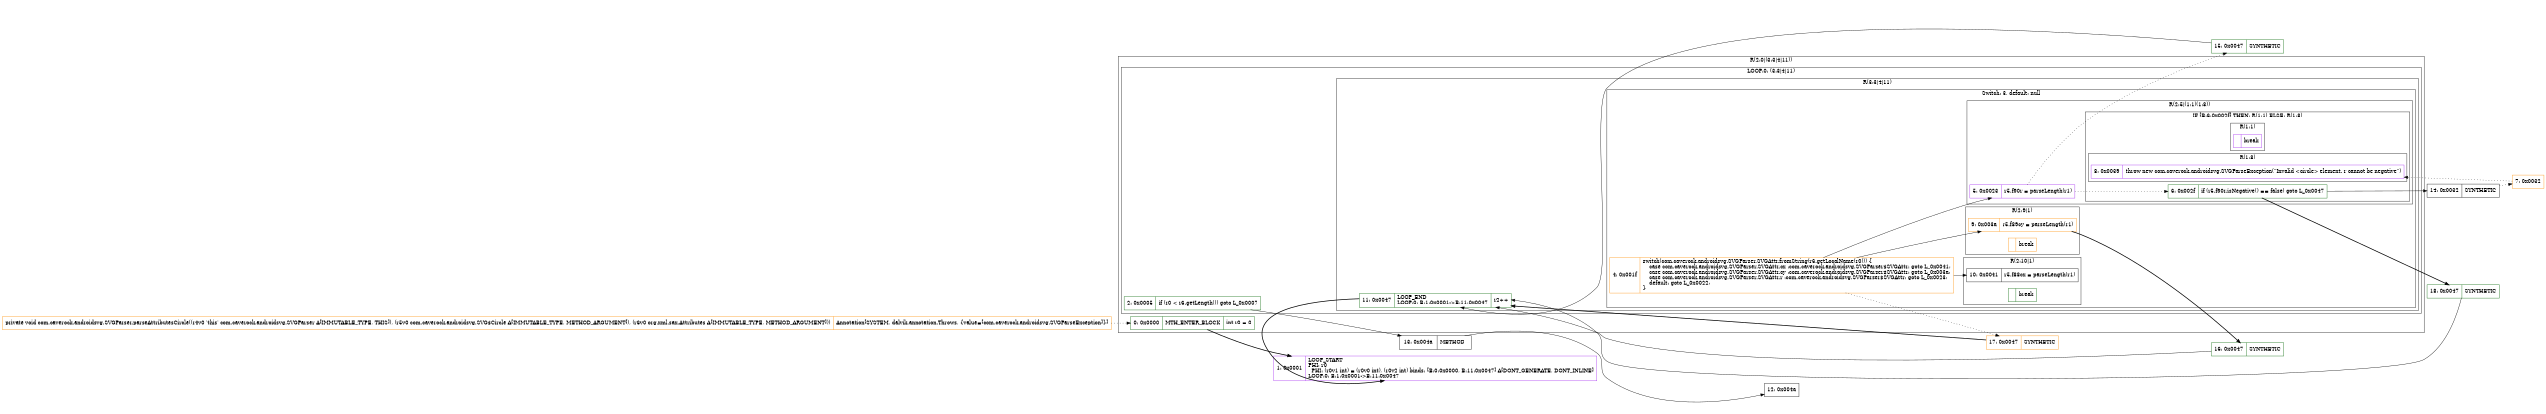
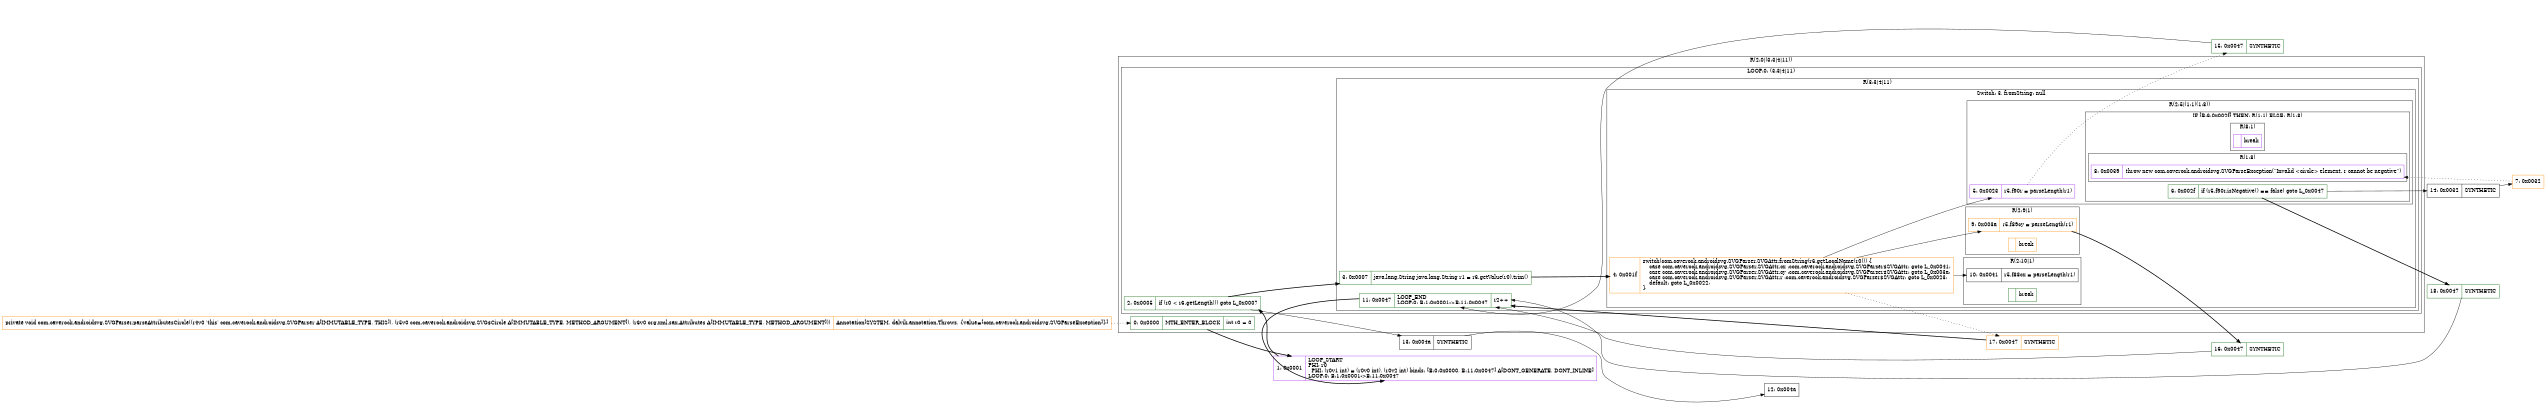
cluster "Switch: 3, default: null": label "Switch: 3, default: null" -> "Switch: 3, fromString: null"
cluster "R(1:1)": label "R(1:1)" -> "R(8:1)"
edge "14: 0x0032" -> "7: 0x0032": style dotted -> solid
edge "5: 0x0023" -> "6: 0x002f": removed
node "3: 0x0007": added
edge "1: 0x0001" -> "2: 0x0005": added
node "13: 0x004a": text "METHOD" -> "SYNTHETIC"
